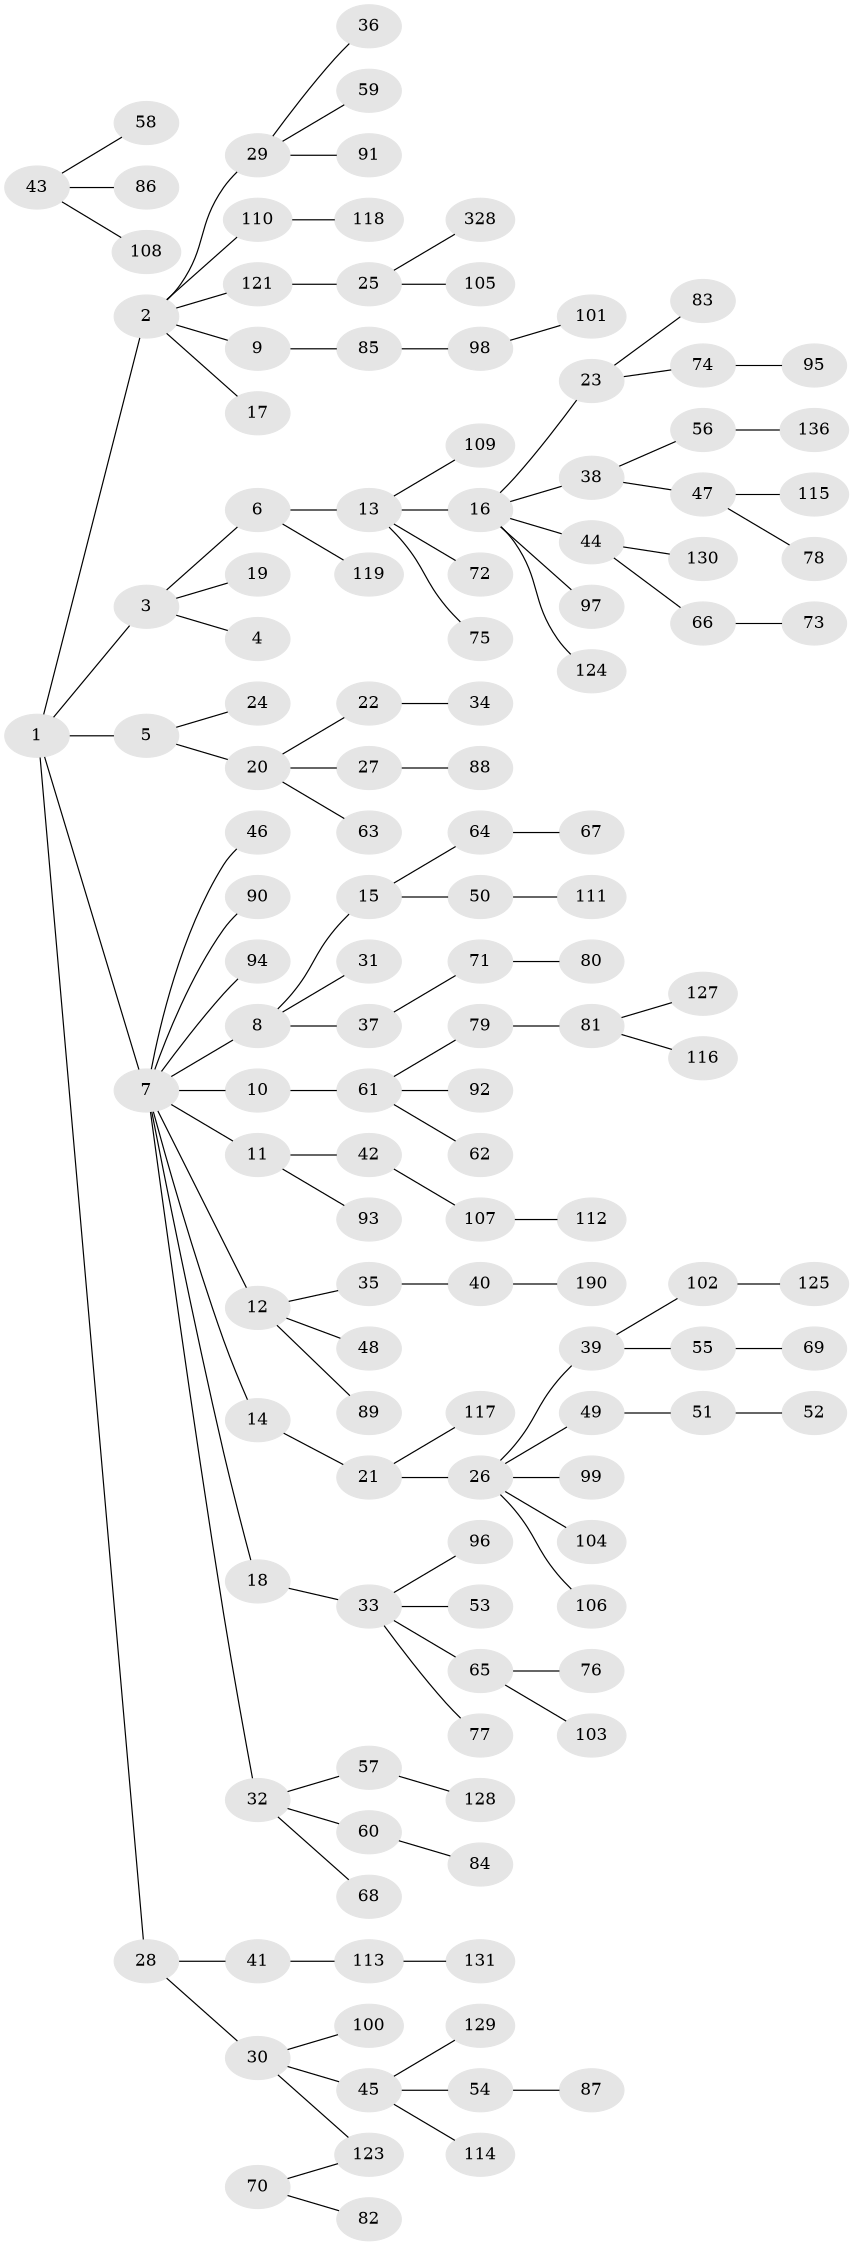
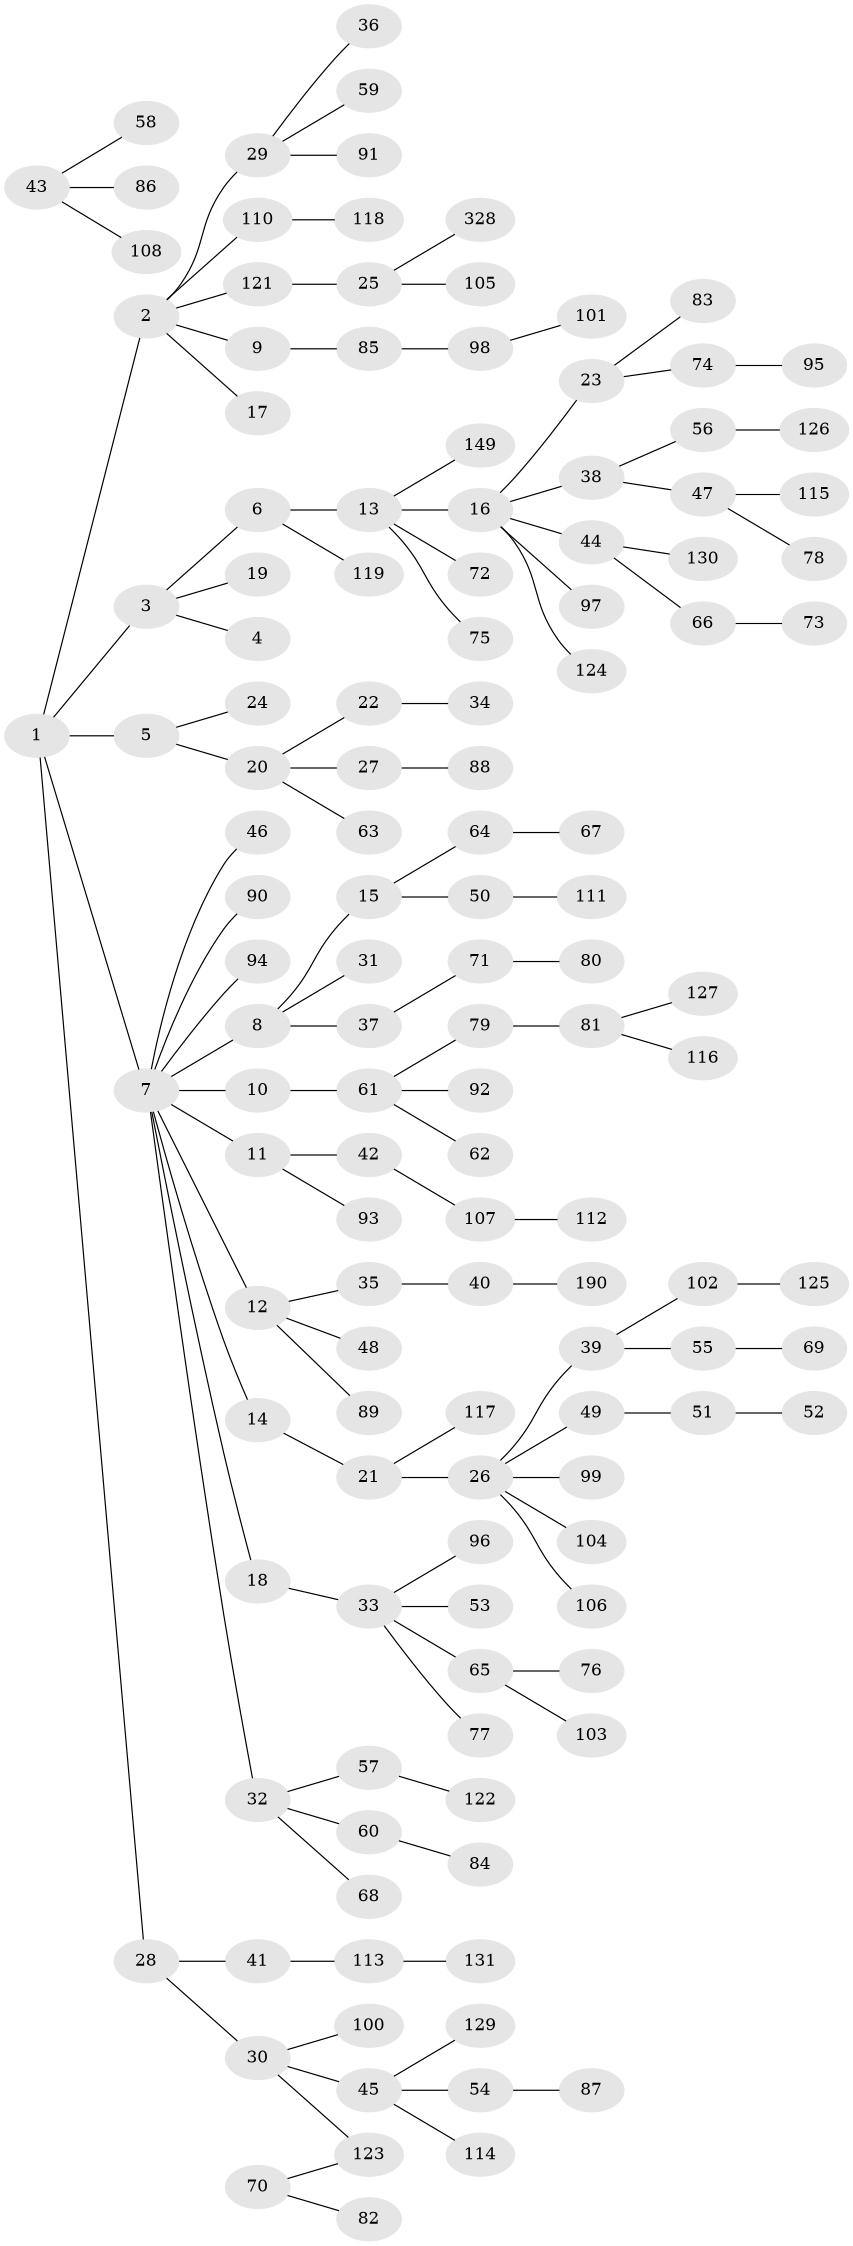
node "136": label "136" -> "126"
node "109": label "109" -> "149"
node "128": label "128" -> "122"
